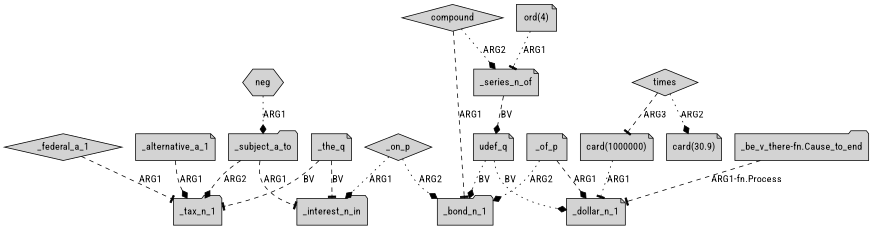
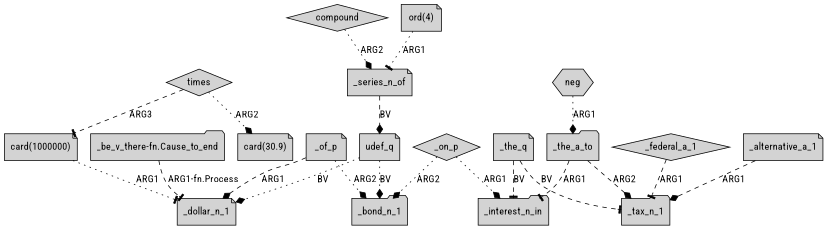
edge "compound" -> "_bond_n_1": removed, label "ARG1"
node "_subject_a_to": label "_subject_a_to" -> "_the_a_to"
